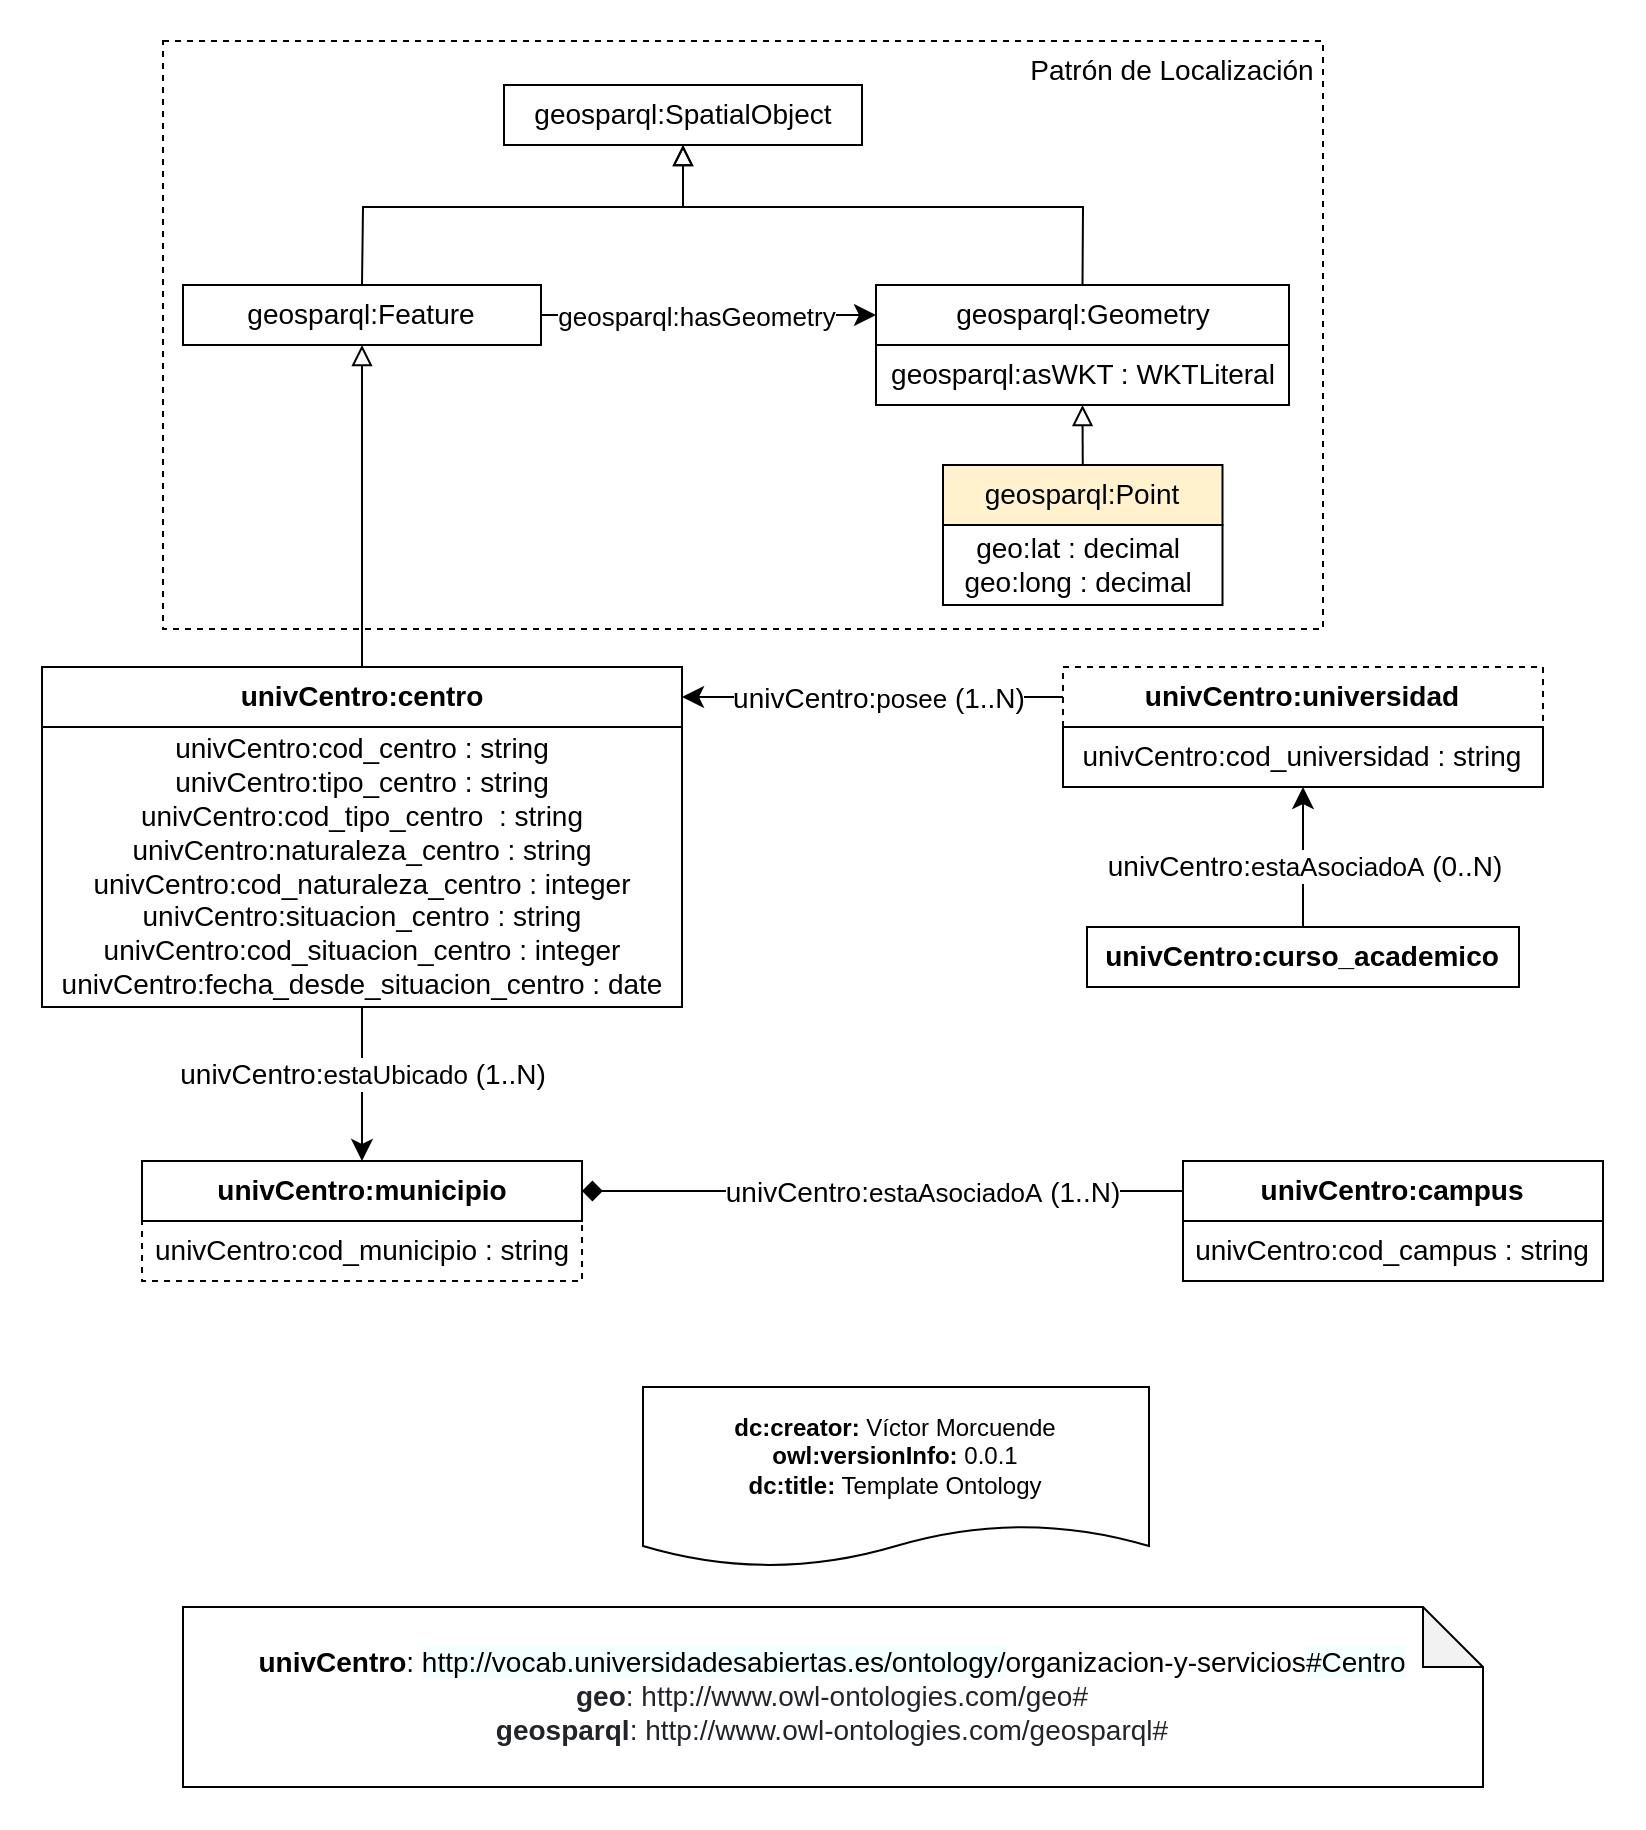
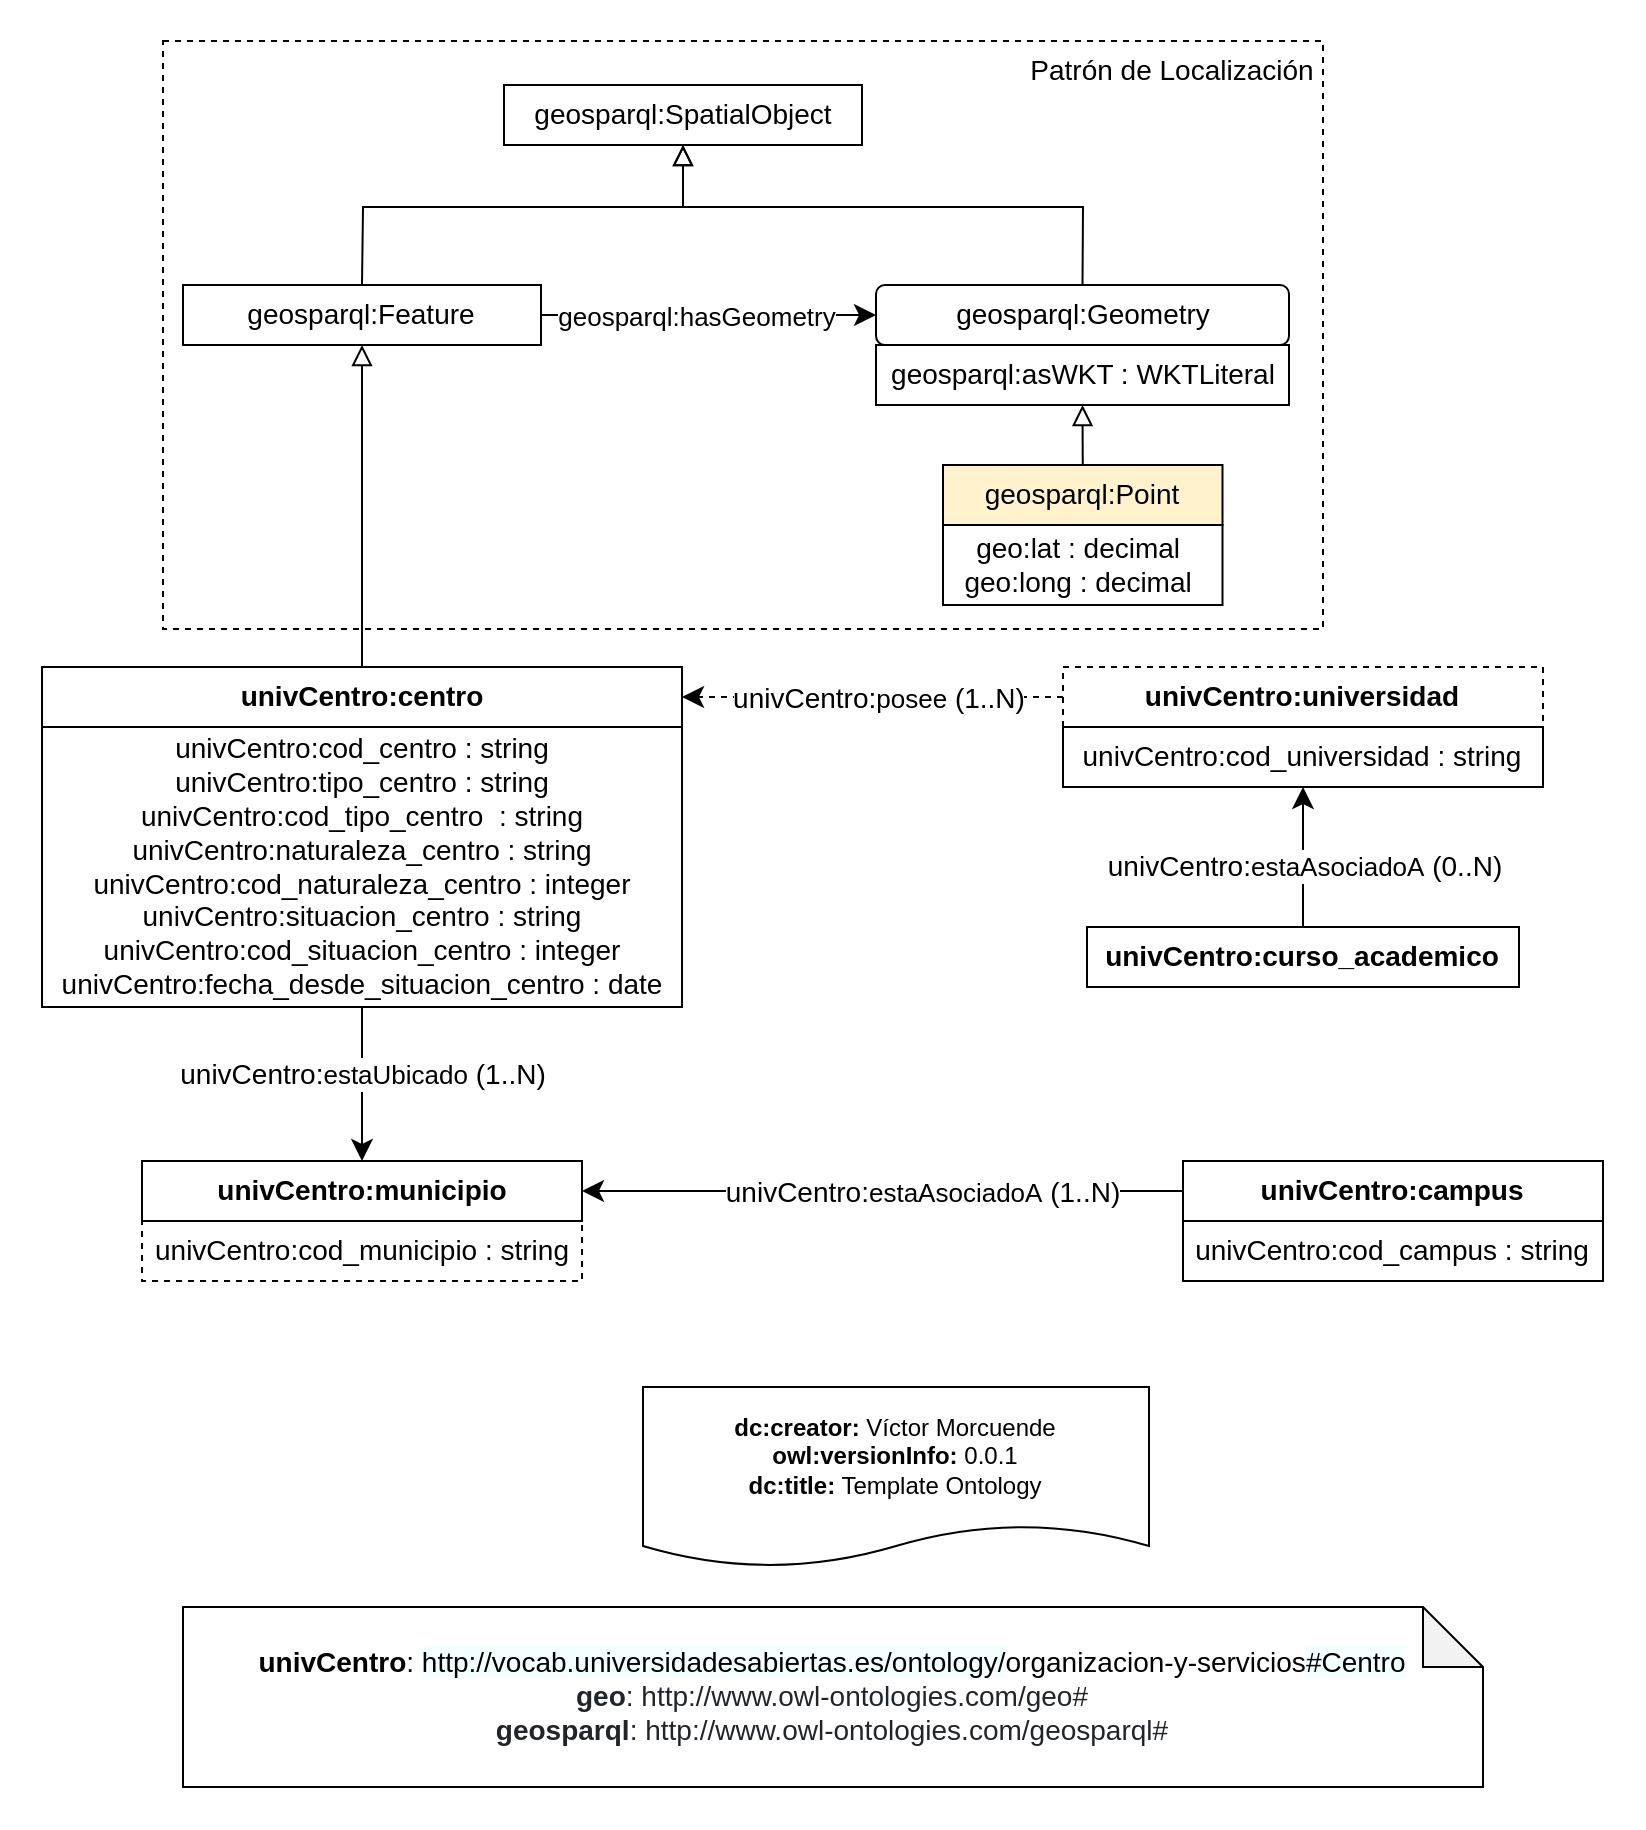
node "geosparql:Geometry": shape rectangle -> rounded rectangle
edge "univCentro:universidad" -> "univCentro:centro": style solid -> dashed
edge "univCentro:campus" -> "univCentro:municipio": arrowhead diamond -> classic
